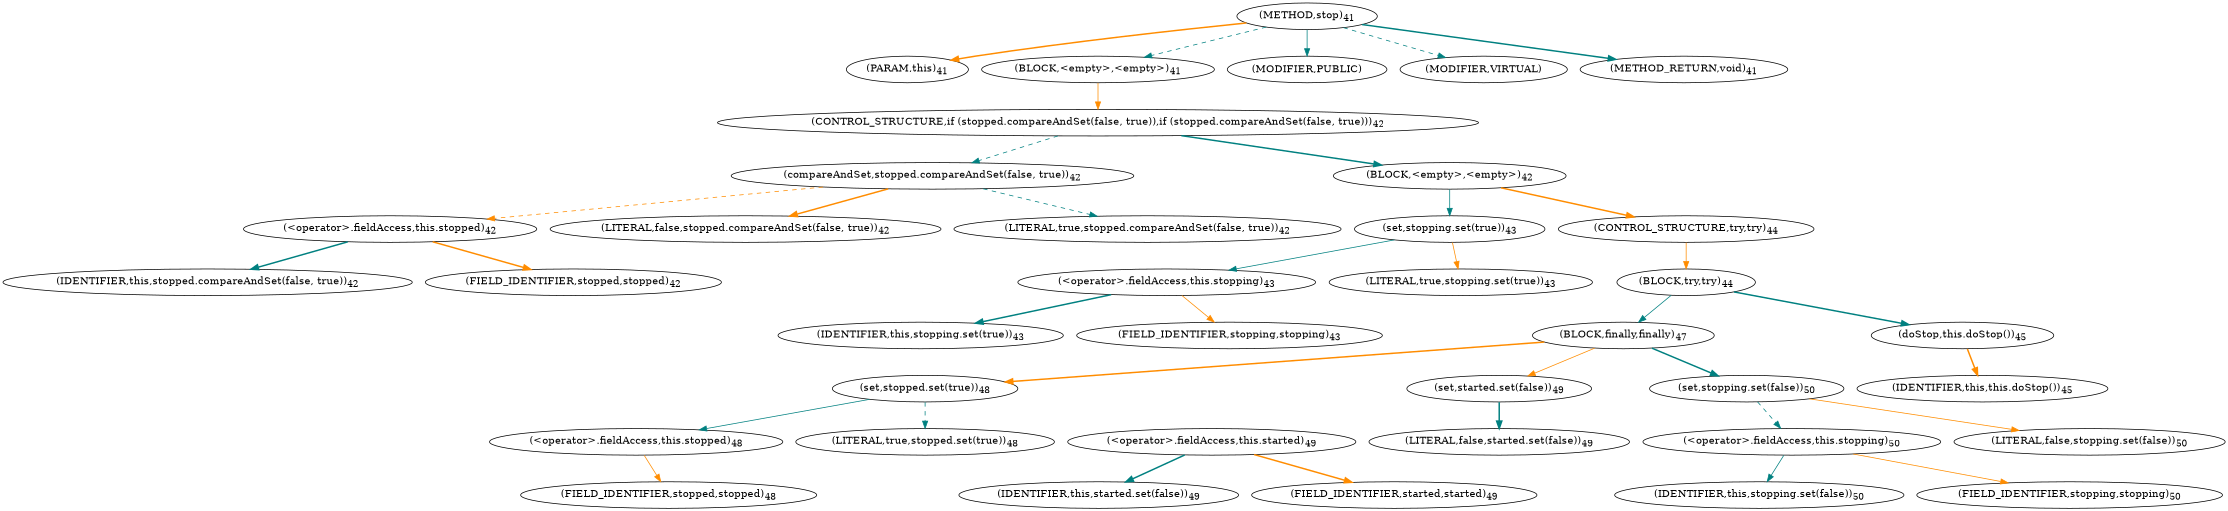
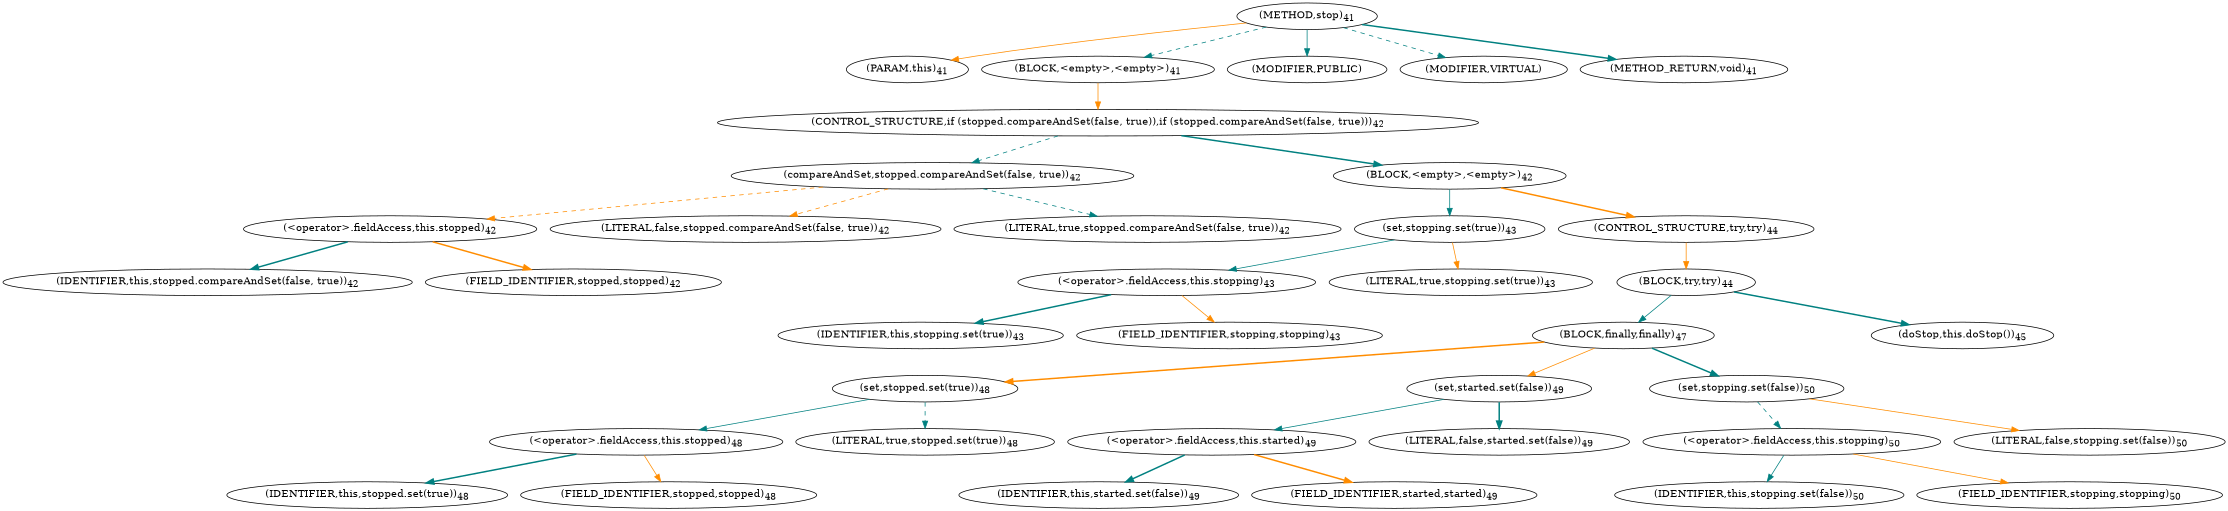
edge "(METHOD,stop)" -> "(PARAM,this)": style bold -> solid
edge "(compareAndSet,stopped.compareAndSet(false, true))" -> "(LITERAL,false,stopped.compareAndSet(false, true))": style bold -> dashed
node "(IDENTIFIER,this,this.doStop())": removed
edge "(set,started.set(false))" -> "(<operator>.fieldAccess,this.started)": added
node "(IDENTIFIER,this,stopped.set(true))": added
